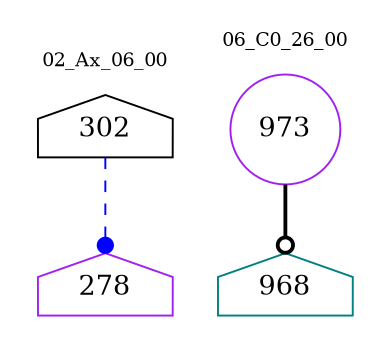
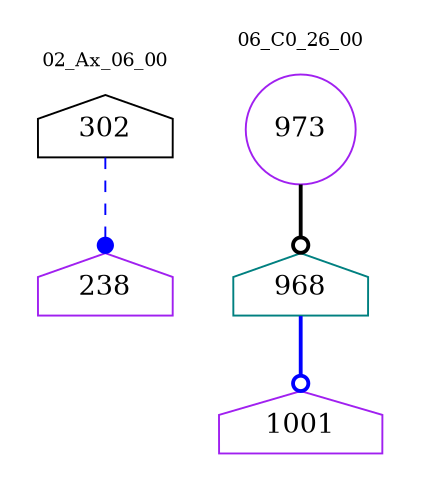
node "278": label "278" -> "238"
node "1001": added
